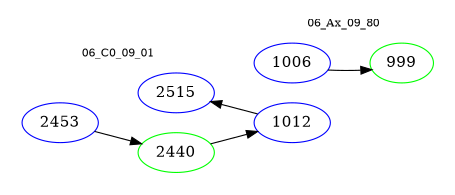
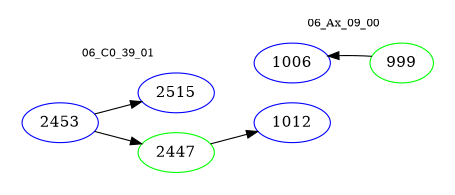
cluster "06_Ax_09_80": label "06_Ax_09_80" -> "06_Ax_09_00"
cluster "06_C0_09_01": label "06_C0_09_01" -> "06_C0_39_01"
edge "1006" -> "999": reversed
edge "1012" -> "2515": now "2453" -> "2515"
node "2440": label "2440" -> "2447"
